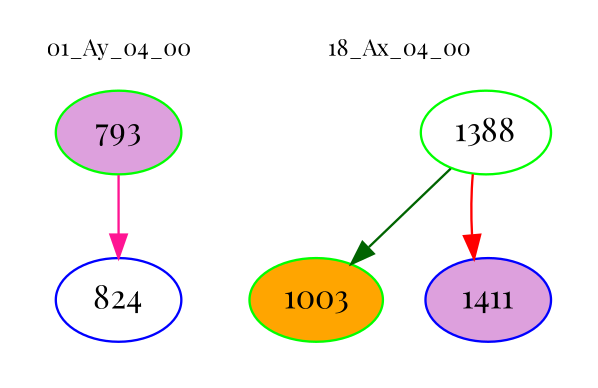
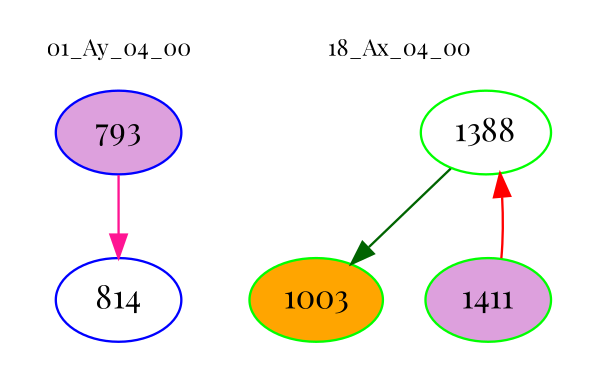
node "793": color green -> blue
edge "1388" -> "1411": reversed
node "824": label "824" -> "814"
node "1411": color blue -> green
